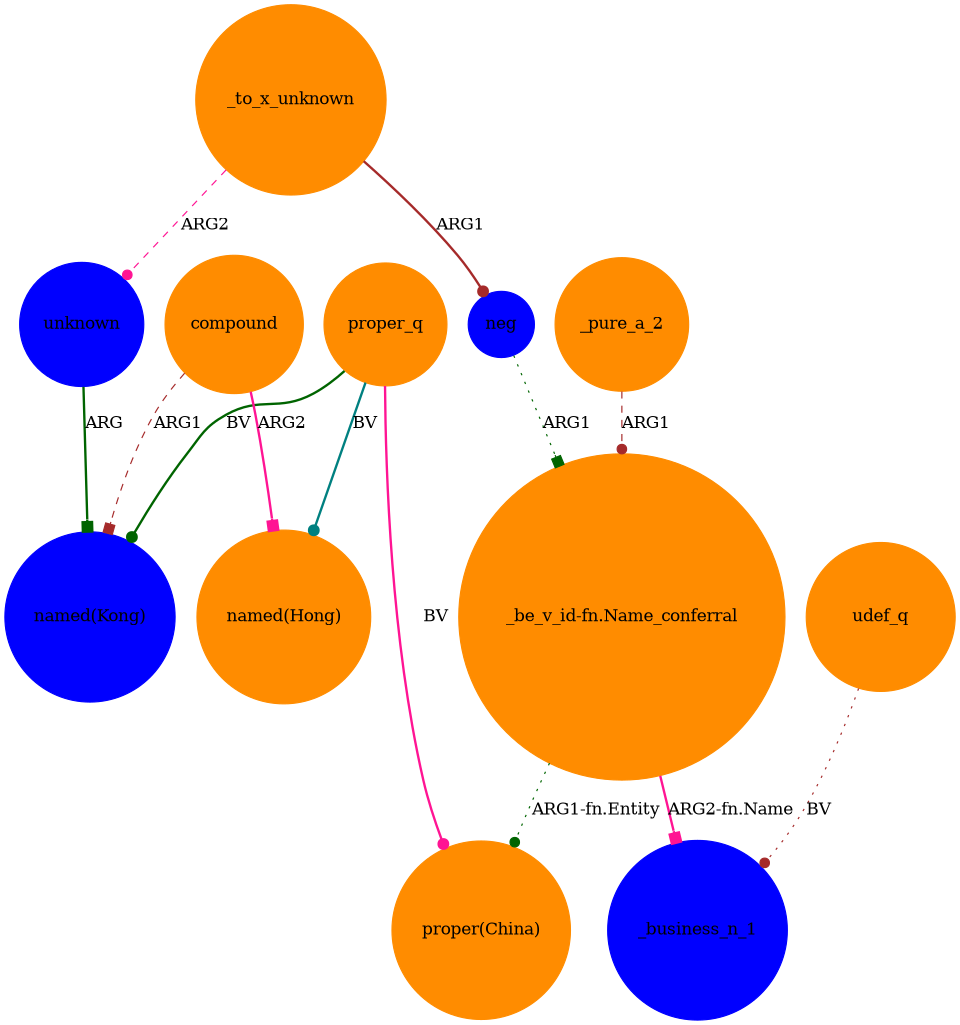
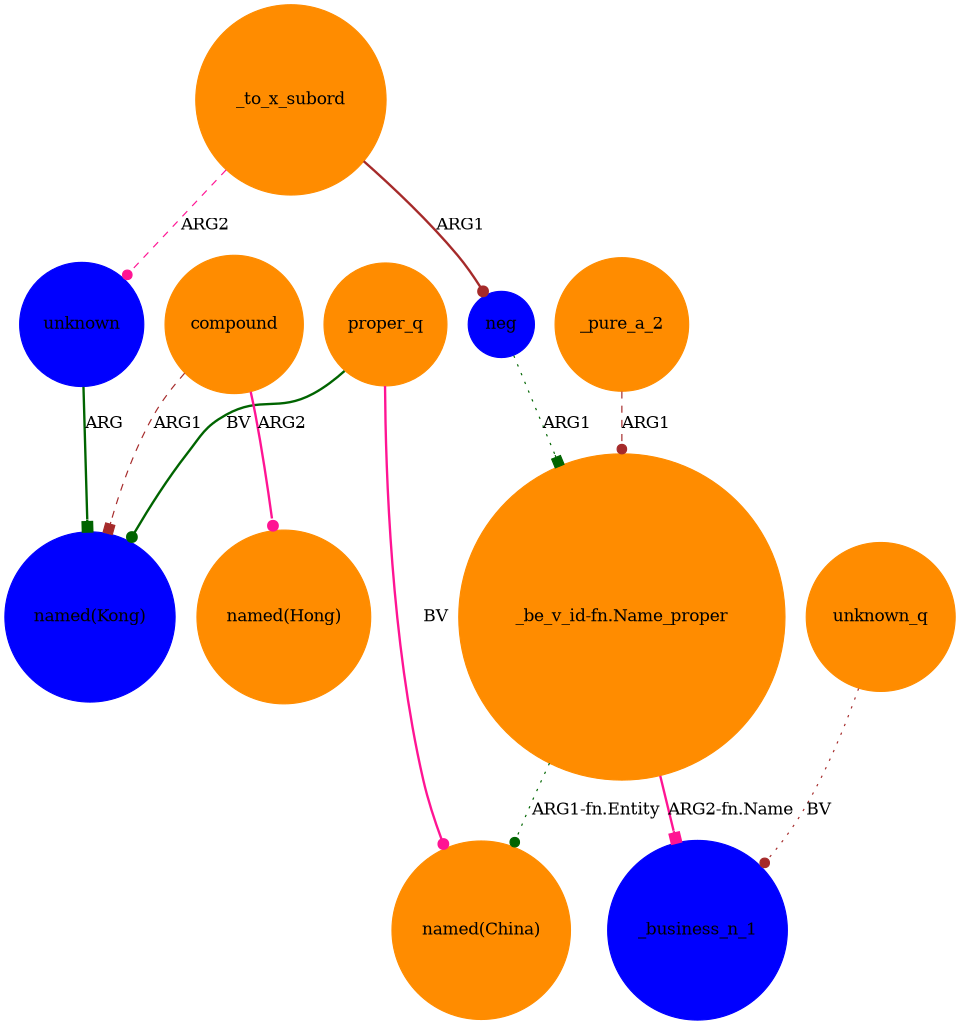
node "_to_x_unknown": label "_to_x_unknown" -> "_to_x_subord"
edge "proper_q" -> "named(Hong)": removed, label "BV"
edge "compound" -> "named(Hong)": arrowhead box -> dot
node "_be_v_id-fn.Name_conferral": label "_be_v_id-fn.Name_conferral" -> "_be_v_id-fn.Name_proper"
node "udef_q": label "udef_q" -> "unknown_q"
node "proper(China)": label "proper(China)" -> "named(China)"
